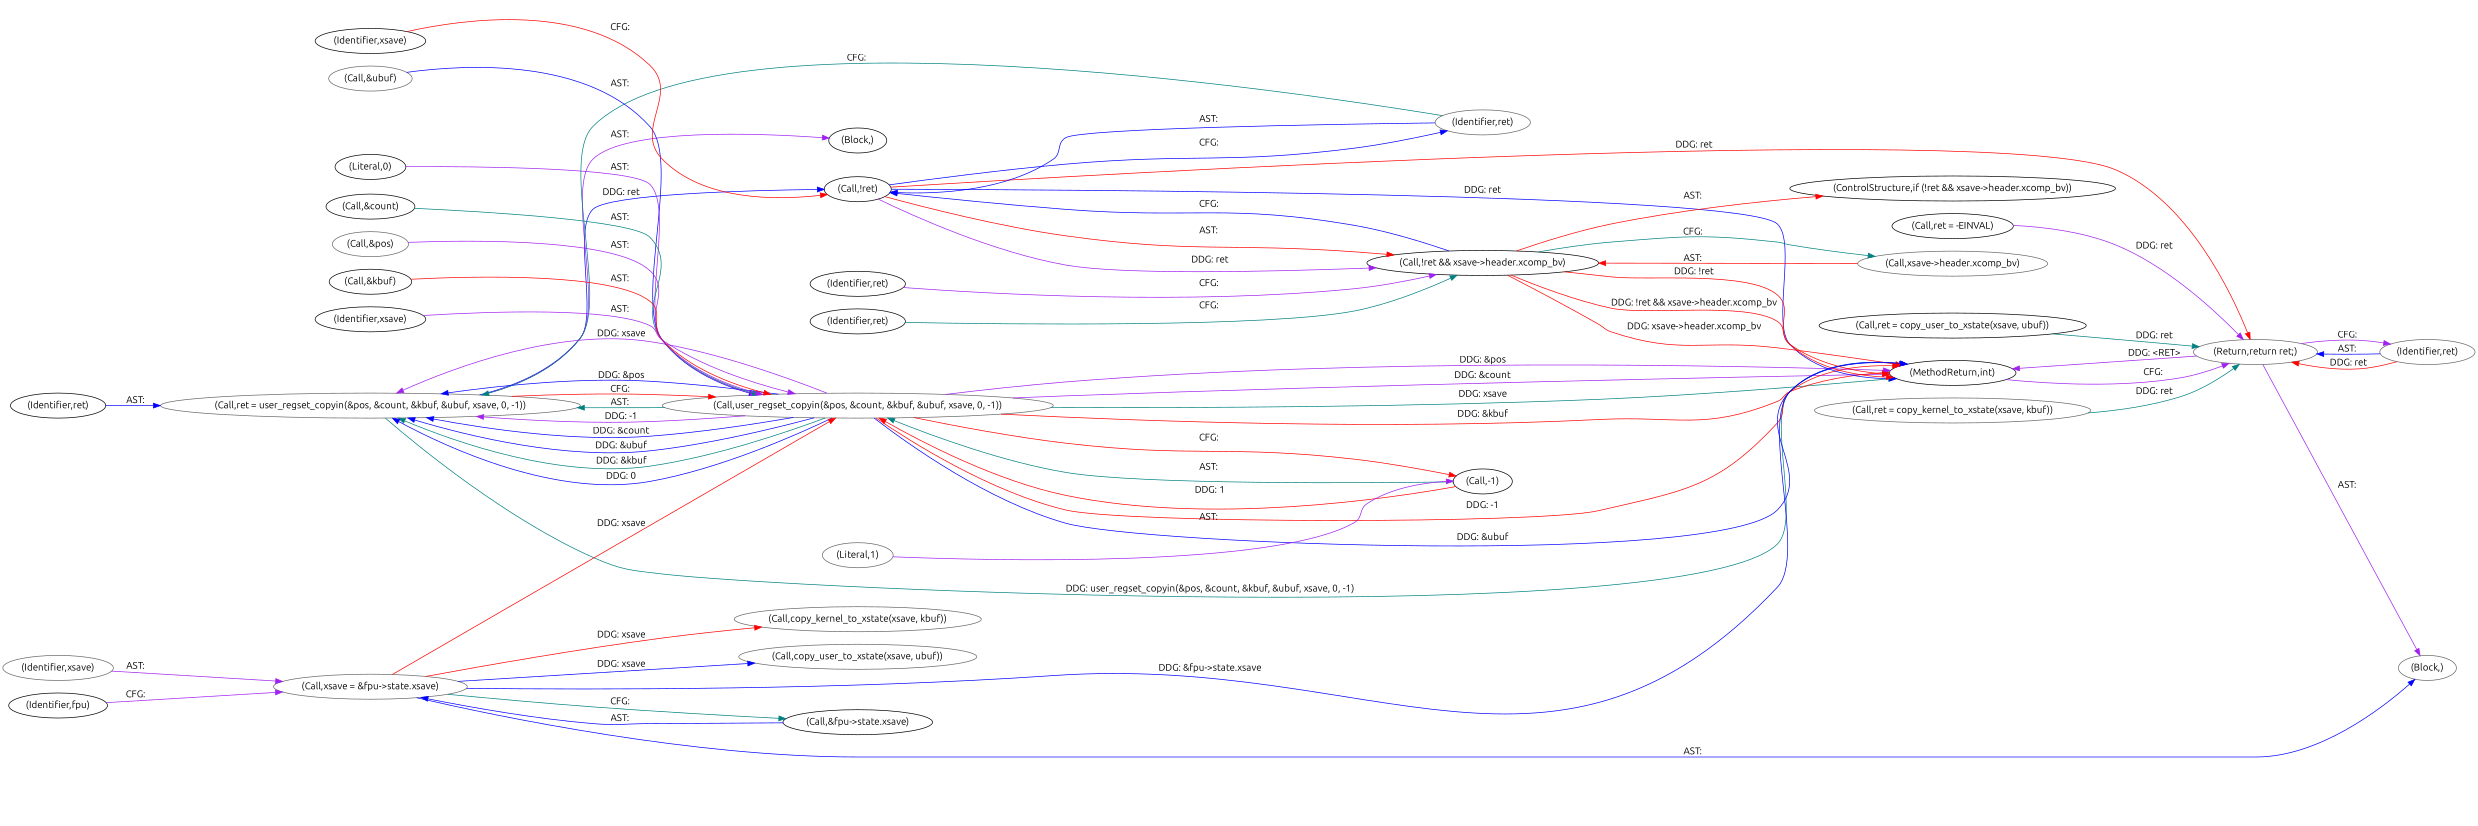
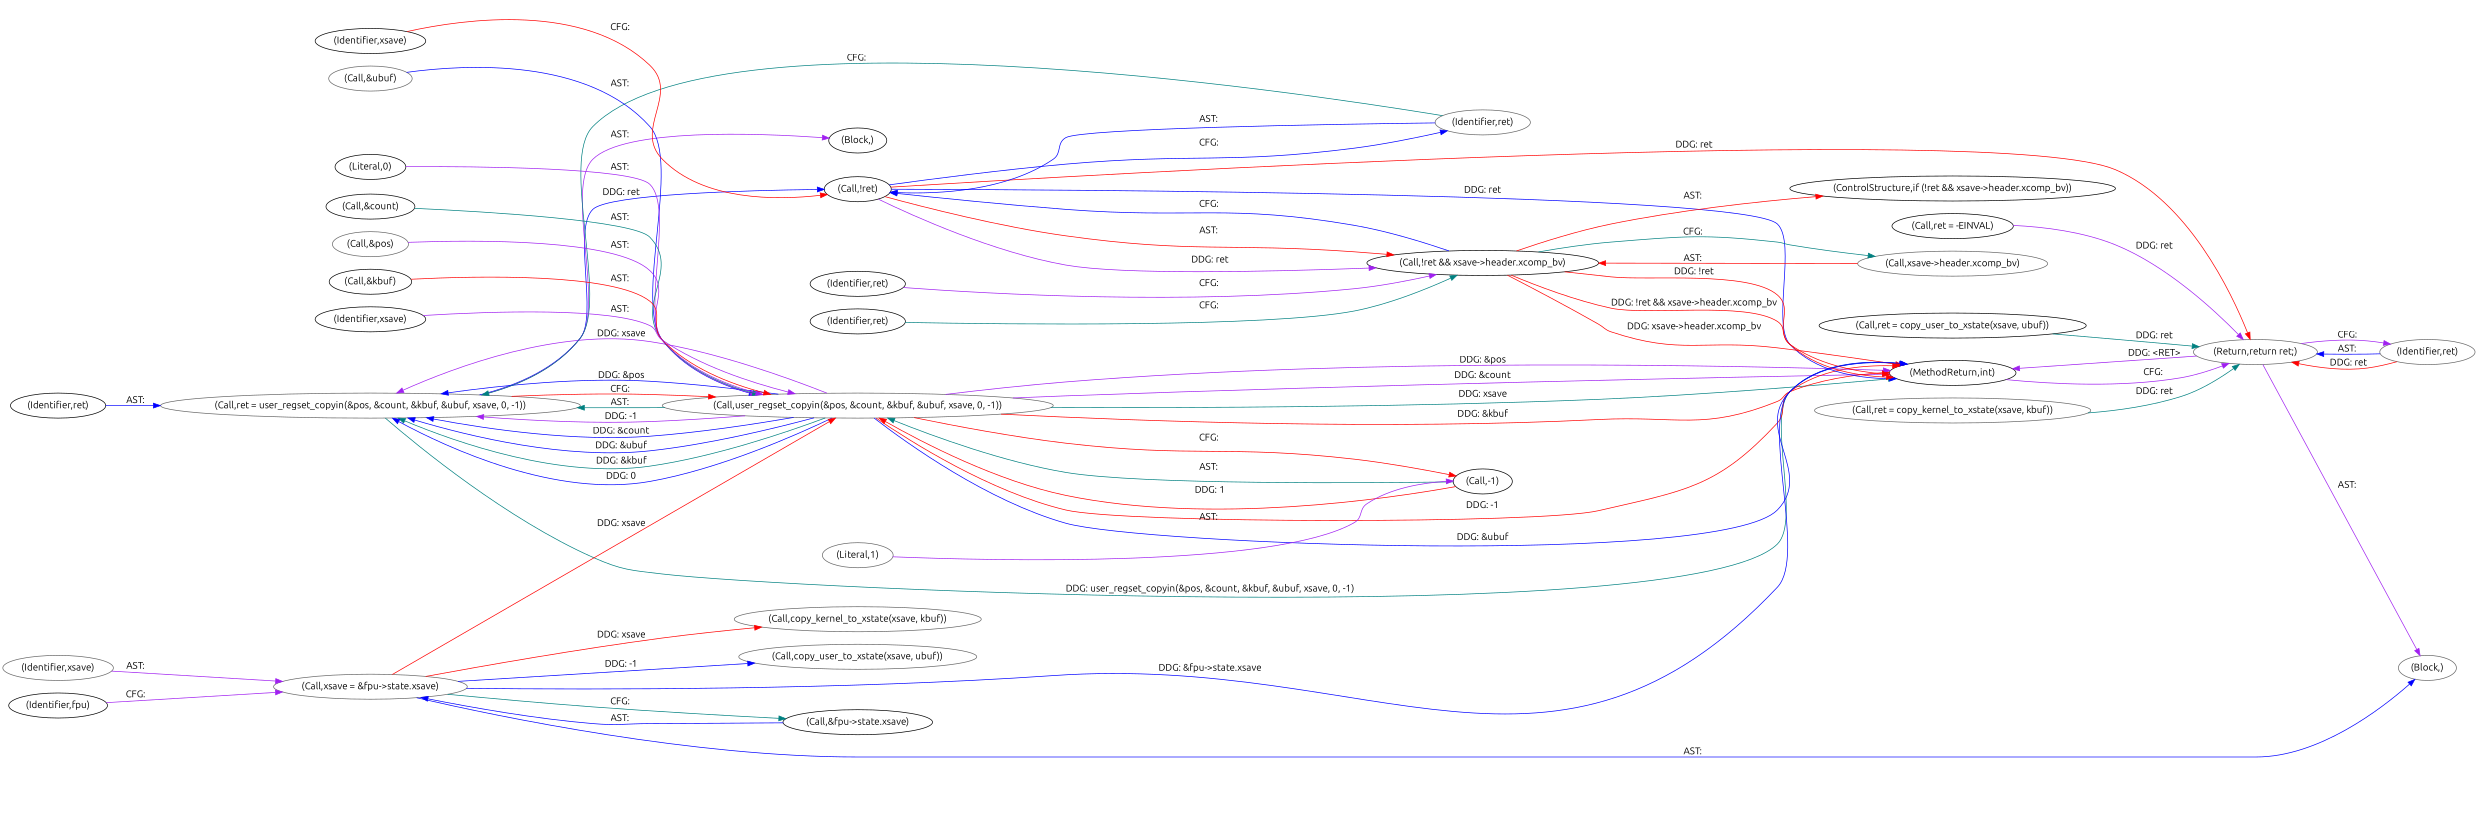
edge "(Call,xsave = &fpu->state.xsave)" -> "(Call,copy_user_to_xstate(xsave, ubuf))": label "DDG: xsave" -> "DDG: -1"
